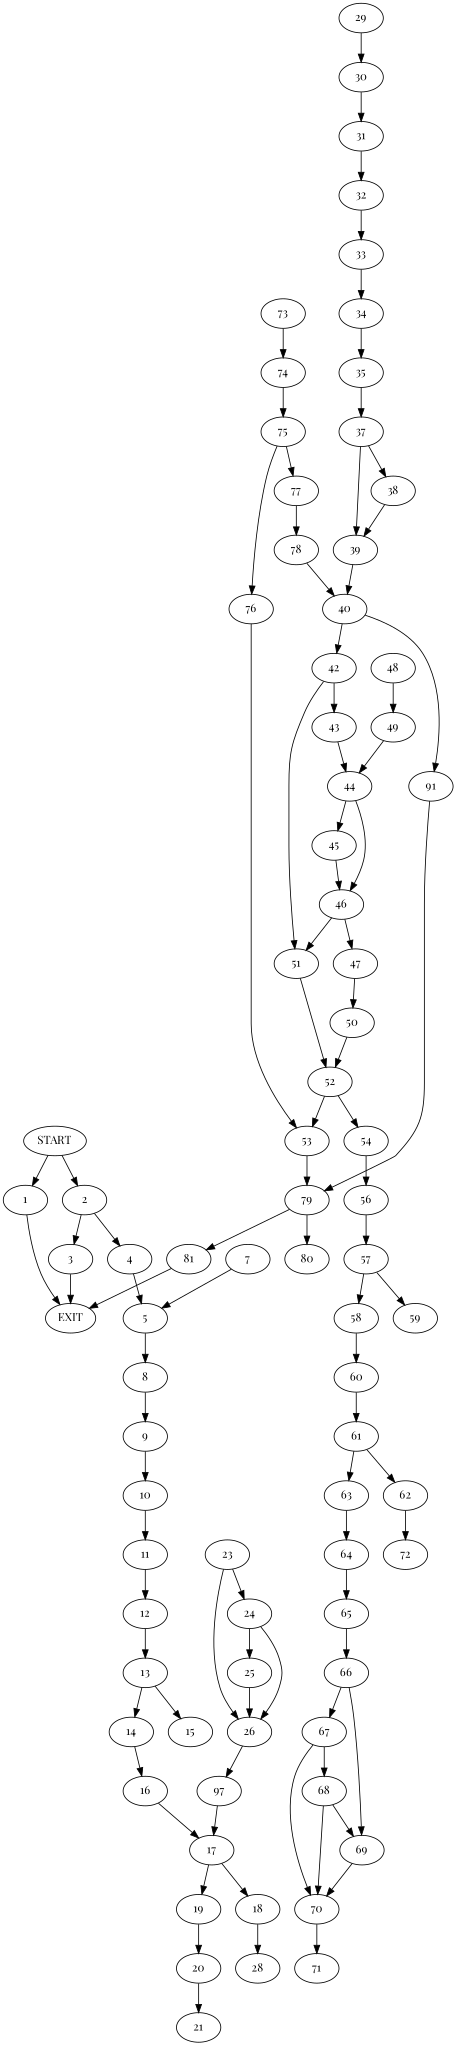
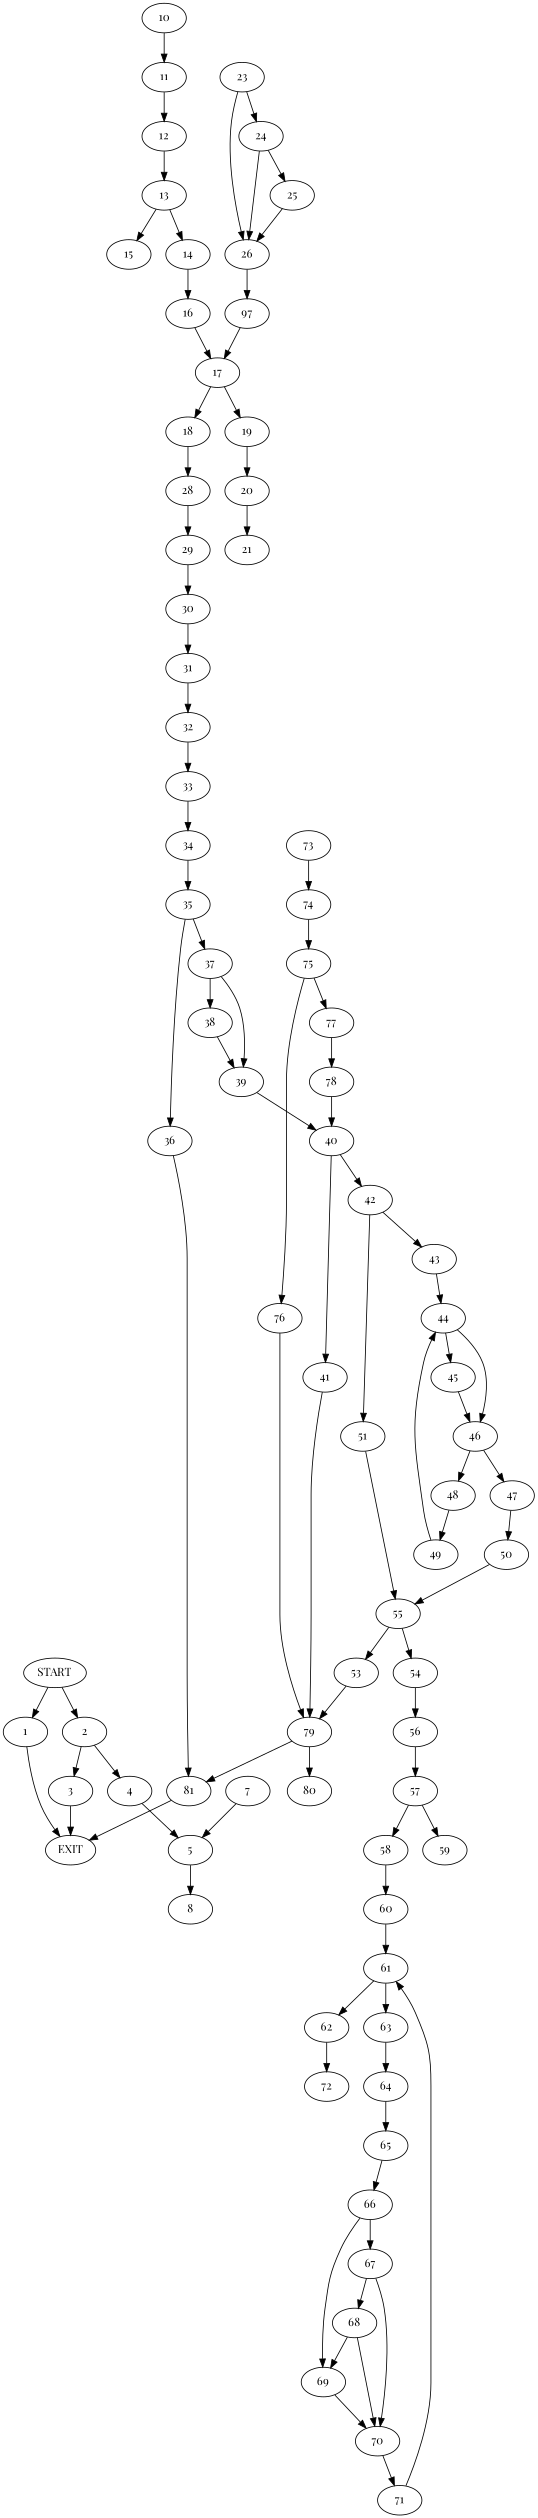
edge "28" -> "29": added
node "91": label "91" -> "41"
edge "76" -> "53": now "76" -> "79"
edge "46" -> "51": now "46" -> "48"
node "52": label "52" -> "55"
node "36": added
node "9": removed
edge "71" -> "61": added
